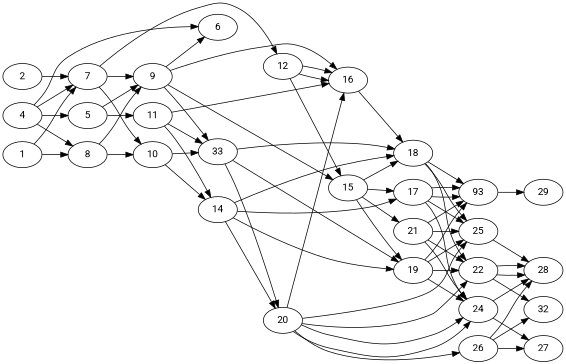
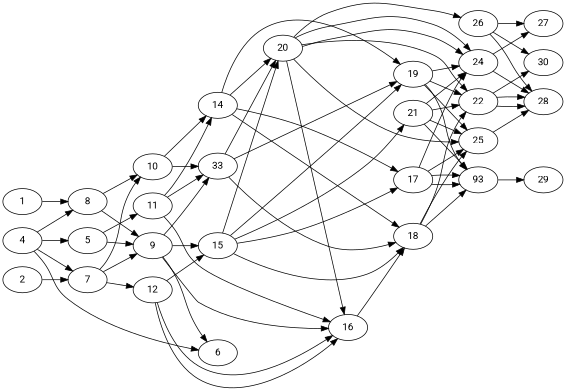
edge "1" -> "7": removed
edge "15" -> "20": added
node "32": label "32" -> "30"
